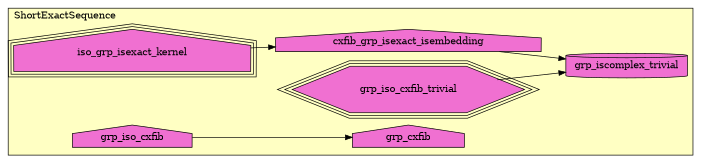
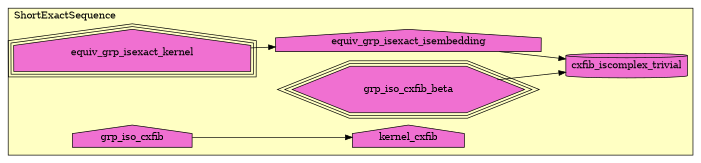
node "cxfib_grp_isexact_isembedding": label "cxfib_grp_isexact_isembedding" -> "equiv_grp_isexact_isembedding"
node "iso_grp_isexact_kernel": label "iso_grp_isexact_kernel" -> "equiv_grp_isexact_kernel"
node "grp_iscomplex_trivial": label "grp_iscomplex_trivial" -> "cxfib_iscomplex_trivial"
node "grp_iso_cxfib_trivial": label "grp_iso_cxfib_trivial" -> "grp_iso_cxfib_beta"
node "grp_cxfib": label "grp_cxfib" -> "kernel_cxfib"
